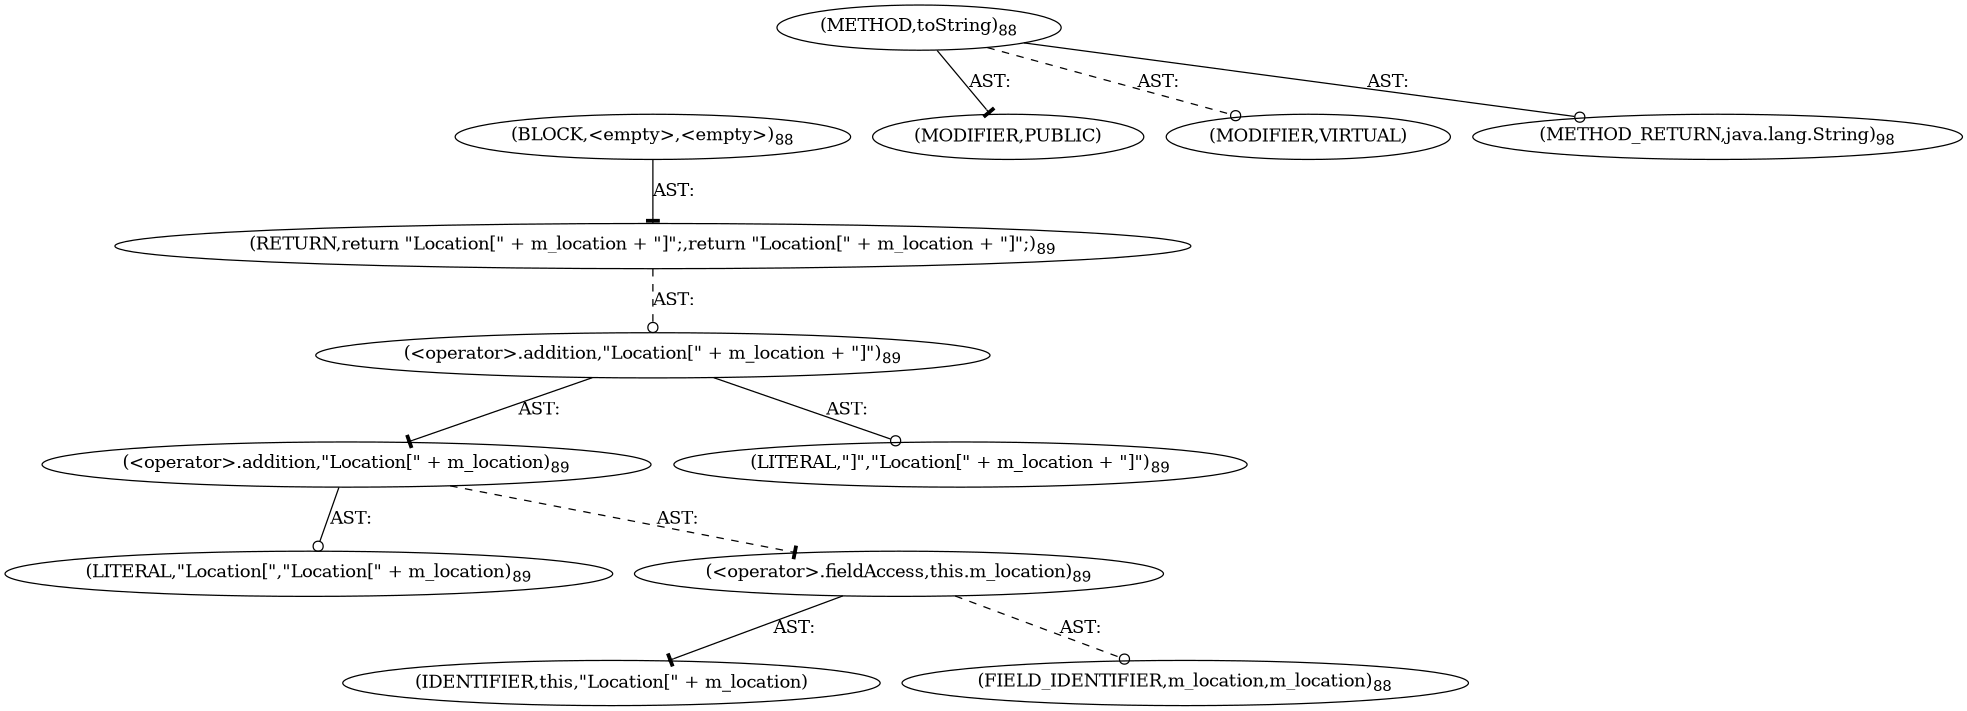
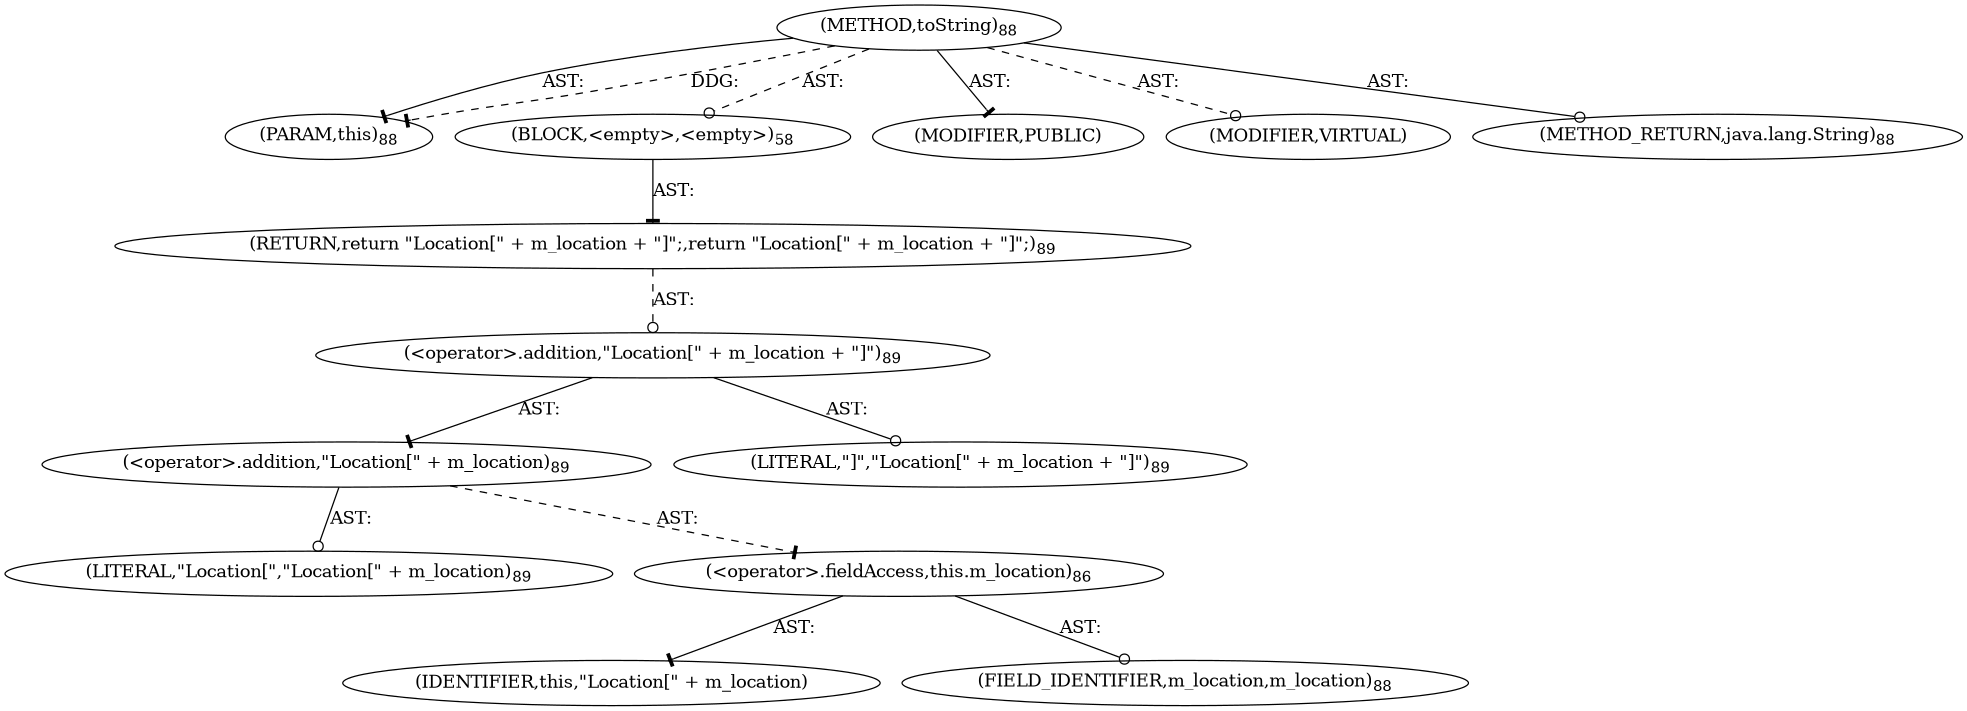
edge "(METHOD,toString)" -> "(BLOCK,<empty>,<empty>)": added, label "AST:"
node "(BLOCK,<empty>,<empty>)": text "88" -> "58"
node "(METHOD_RETURN,java.lang.String)": text "98" -> "88"
node "(PARAM,this)": added
node "(<operator>.fieldAccess,this.m_location)": text "89" -> "86"
edge "(<operator>.fieldAccess,this.m_location)" -> "(FIELD_IDENTIFIER,m_location,m_location)": style dashed -> solid
